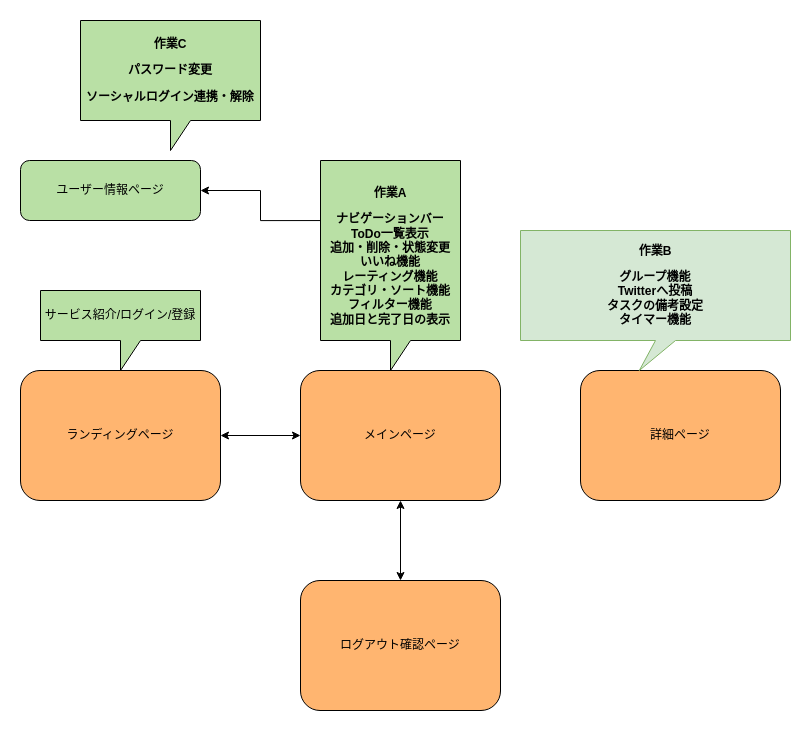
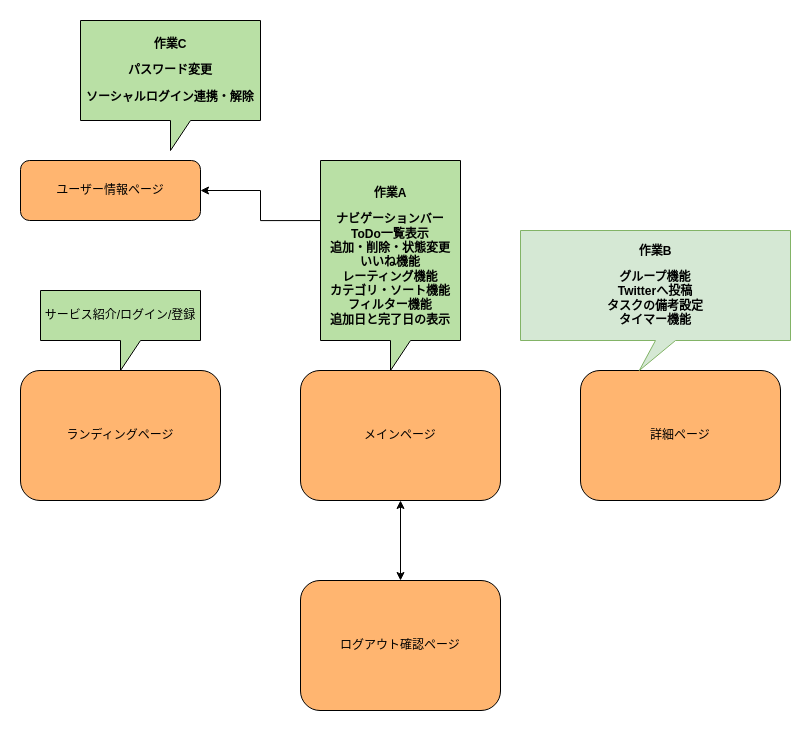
node "ユーザー情報ページ": fillcolor #b9e0a5 -> #ffb570
edge "ランディングページ" -- "メインページ": removed
